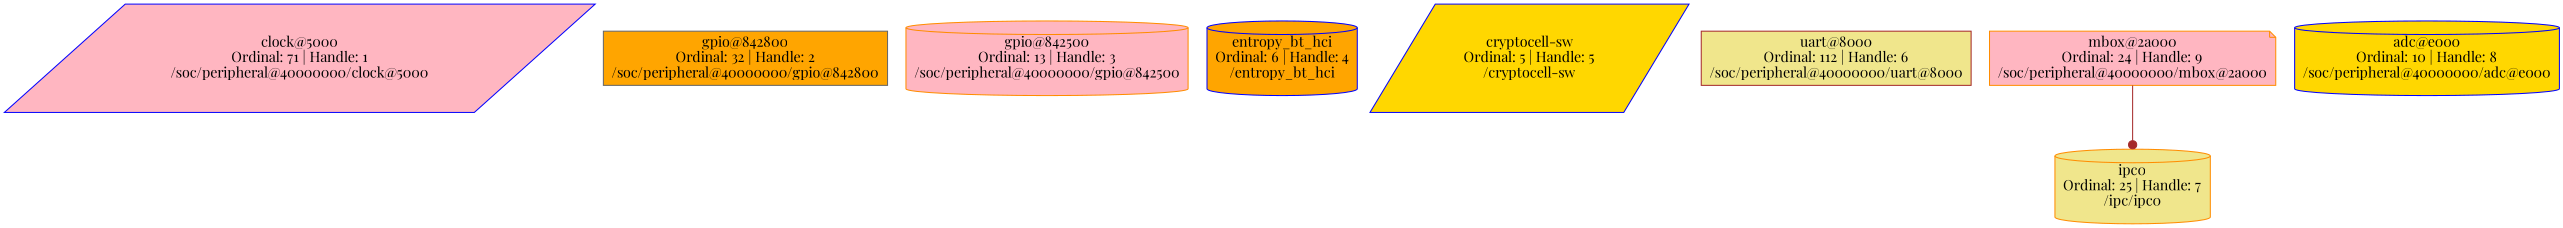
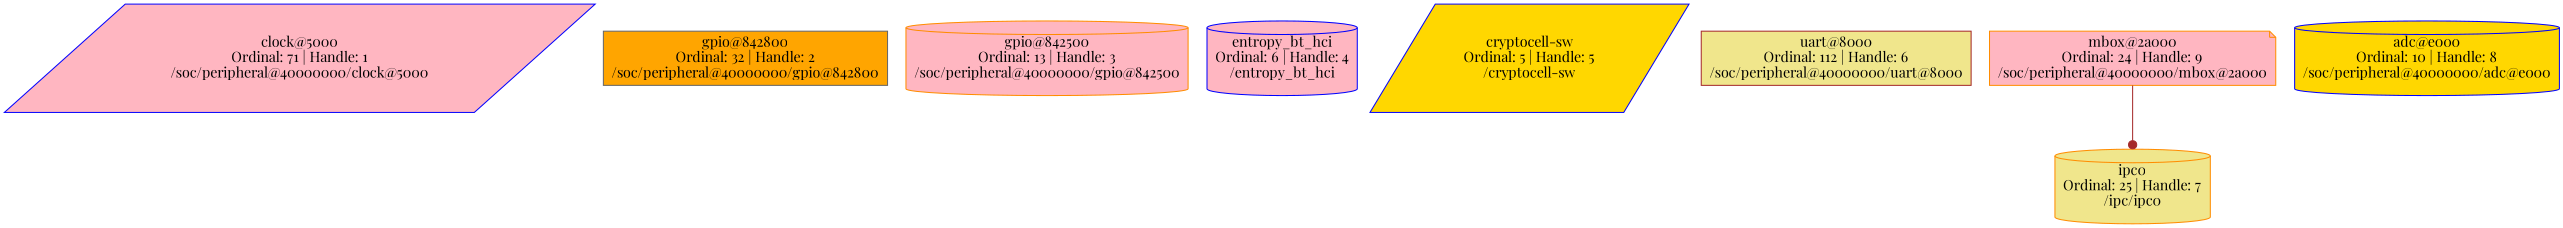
node "entropy_bt_hci Ordinal: 6 | Handle: 4 /entropy_bt_hci": fillcolor orange -> lightpink
